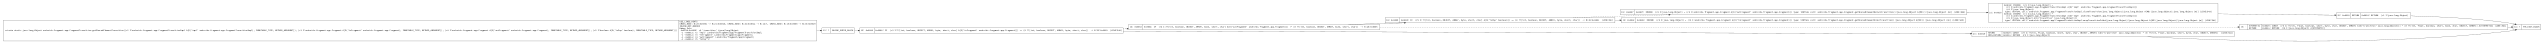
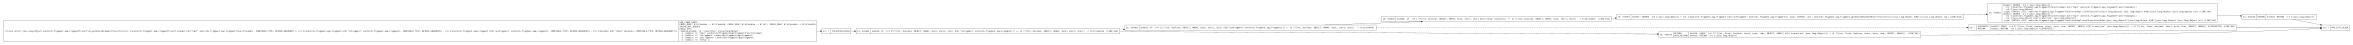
node "20: 0x000c": removed
node "13: ?": text "INLINE_ENTER_BLOCK" -> "MTH_ENTER_BLOCK"
